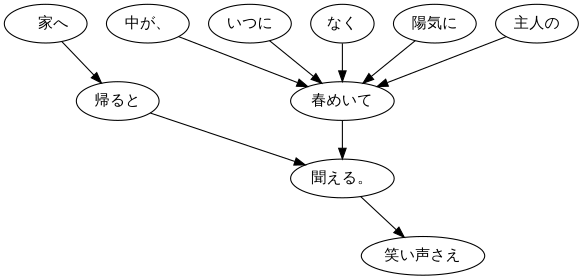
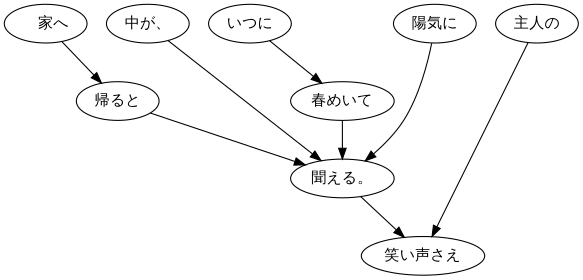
node "なく": removed
edge "陽気に" -> "春めいて": now "陽気に" -> "聞える。"
edge "中が、" -> "春めいて": now "中が、" -> "聞える。"
edge "主人の" -> "春めいて": now "主人の" -> "笑い声さえ"
